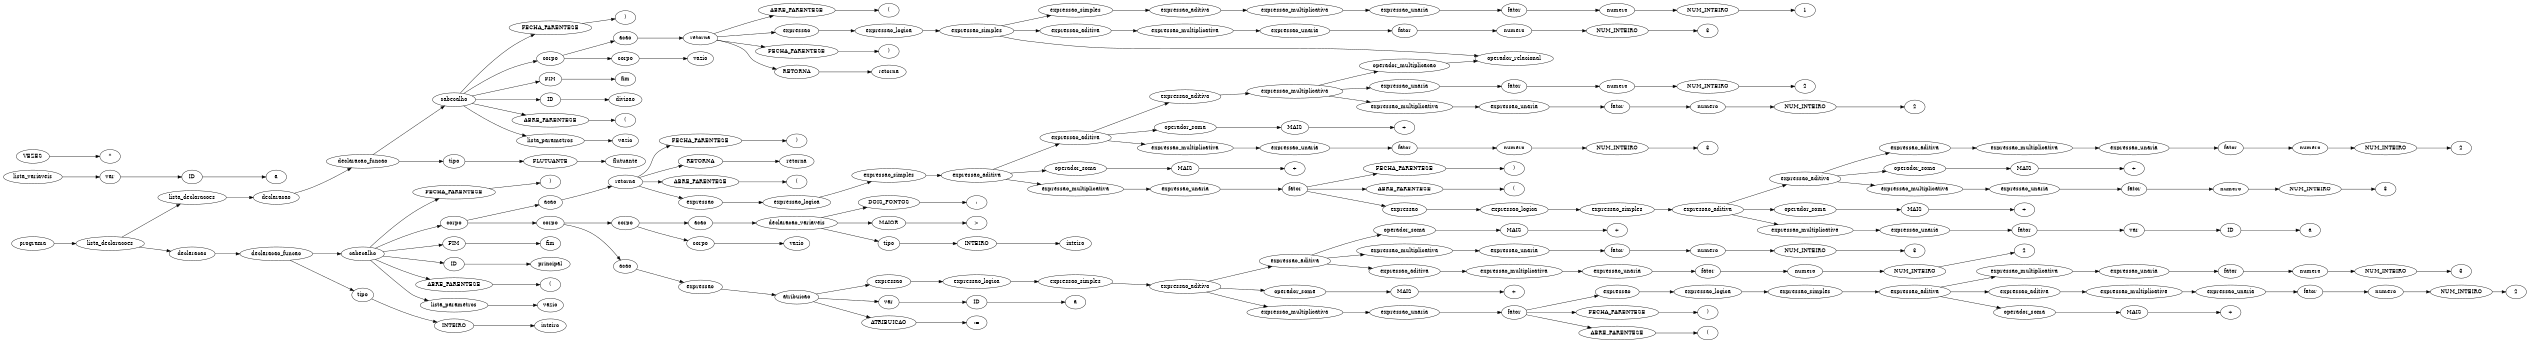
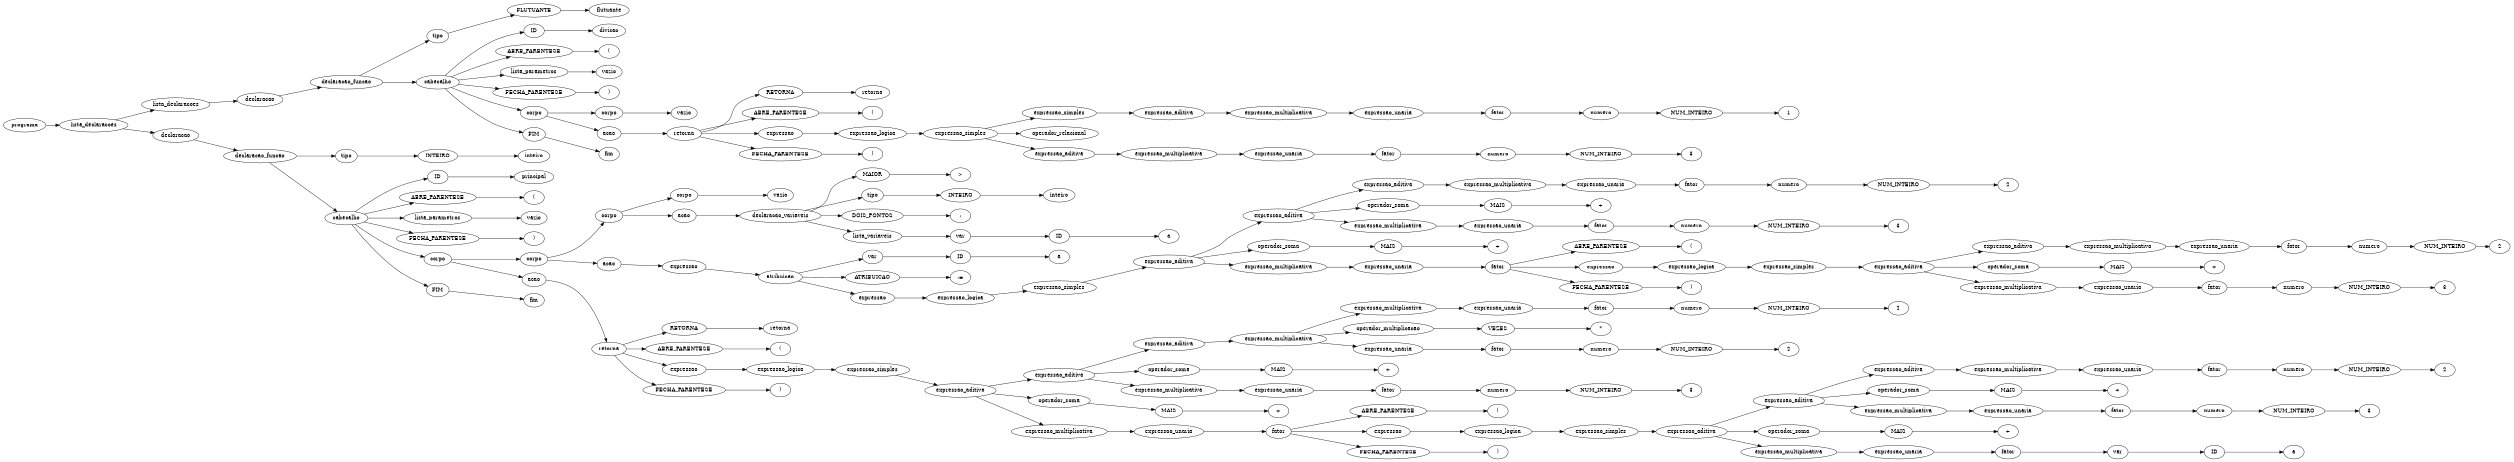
edge "operador_multiplicacao" -> "operador_relacional": now "operador_multiplicacao" -> "VEZES"
edge "declaracao_variaveis" -> "lista_variaveis": added
